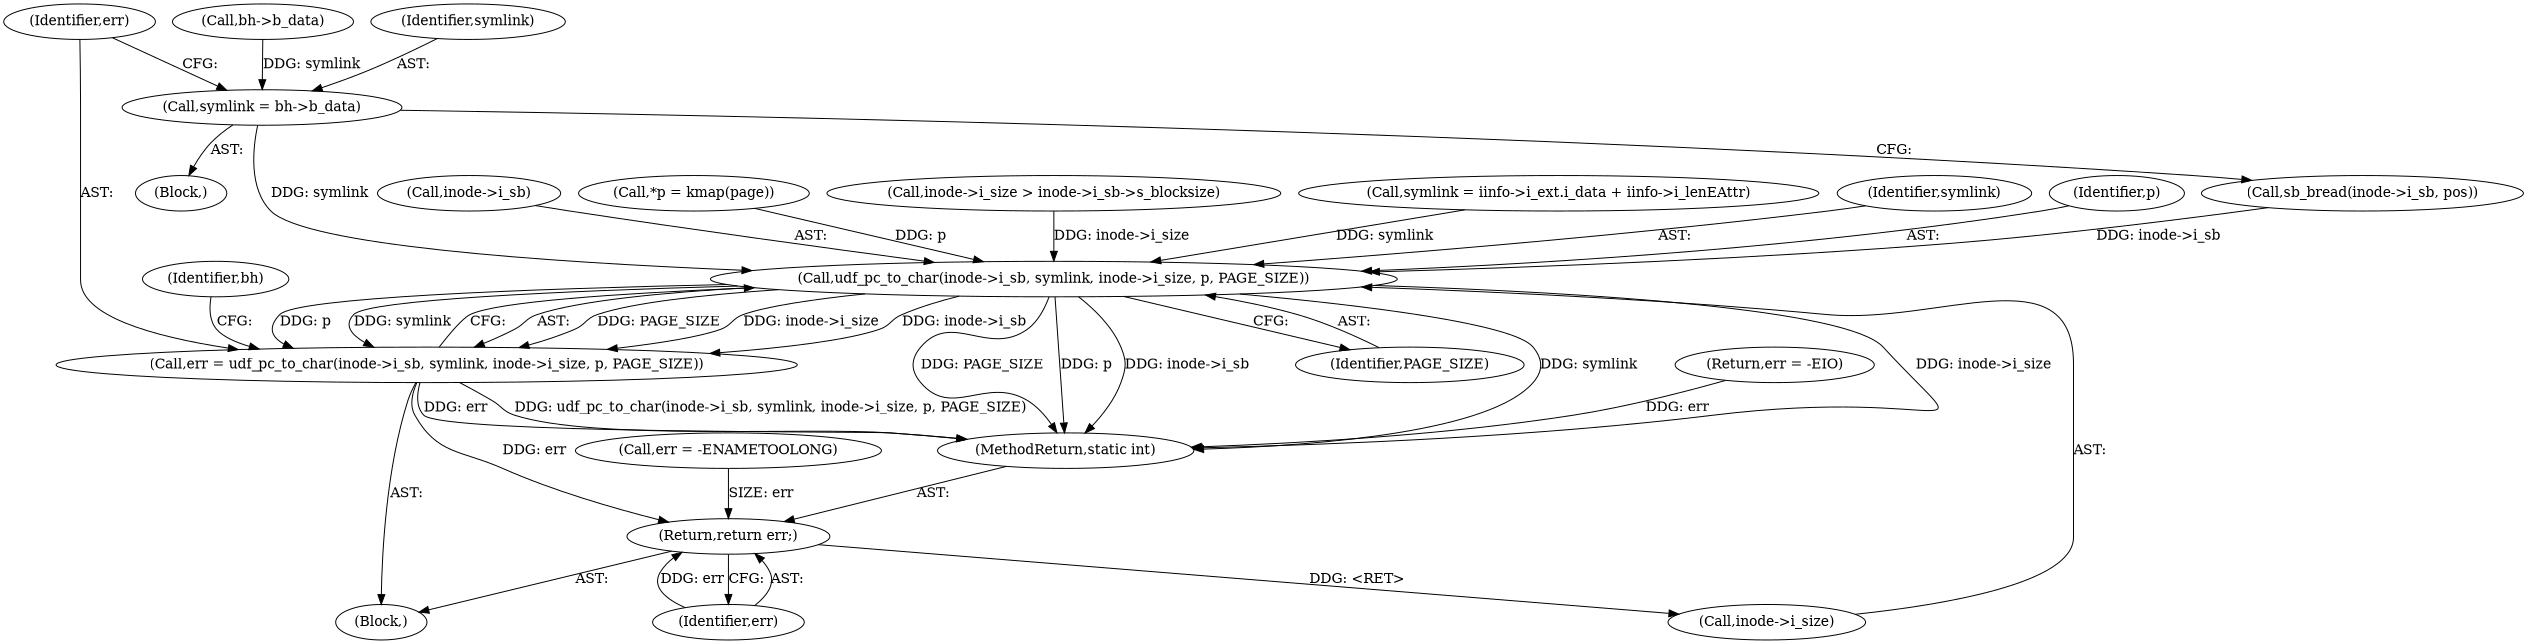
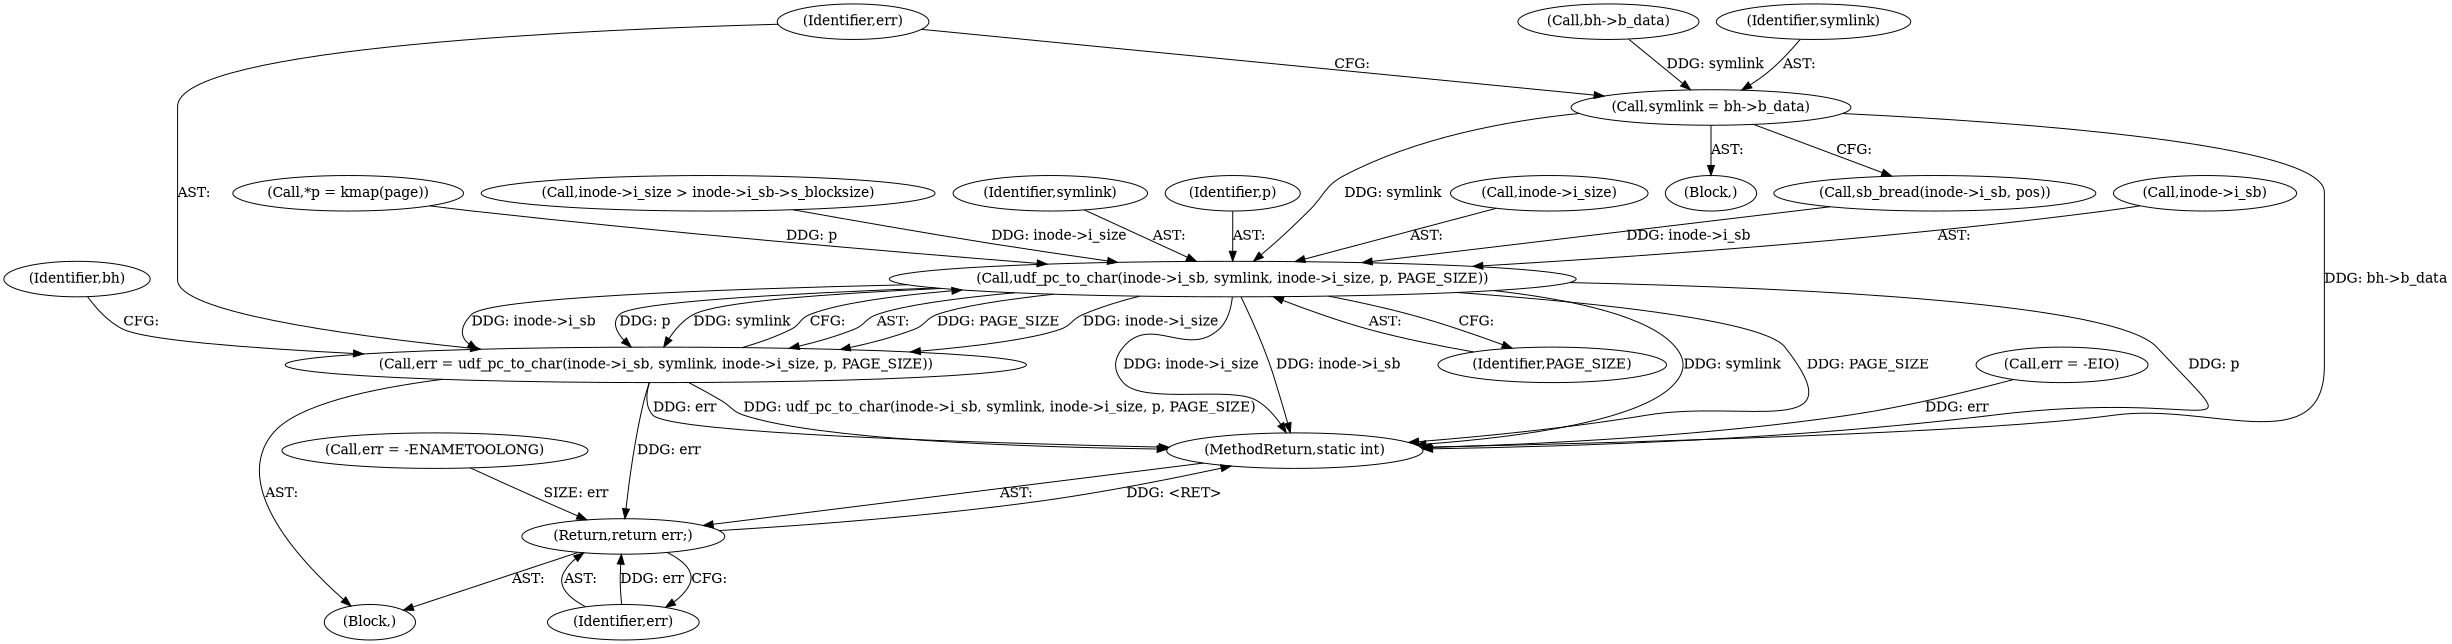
node "(Call,symlink = iinfo->i_ext.i_data + iinfo->i_lenEAttr)": removed
node "(Return,err = -EIO)": label "(Return,err = -EIO)" -> "(Call,err = -EIO)"
edge "(Call,symlink = bh->b_data)" -> "(MethodReturn,static int)": added, label "DDG: bh->b_data"
edge "(Return,return err;)" -> "(Call,inode->i_size)": now "(Return,return err;)" -> "(MethodReturn,static int)"
